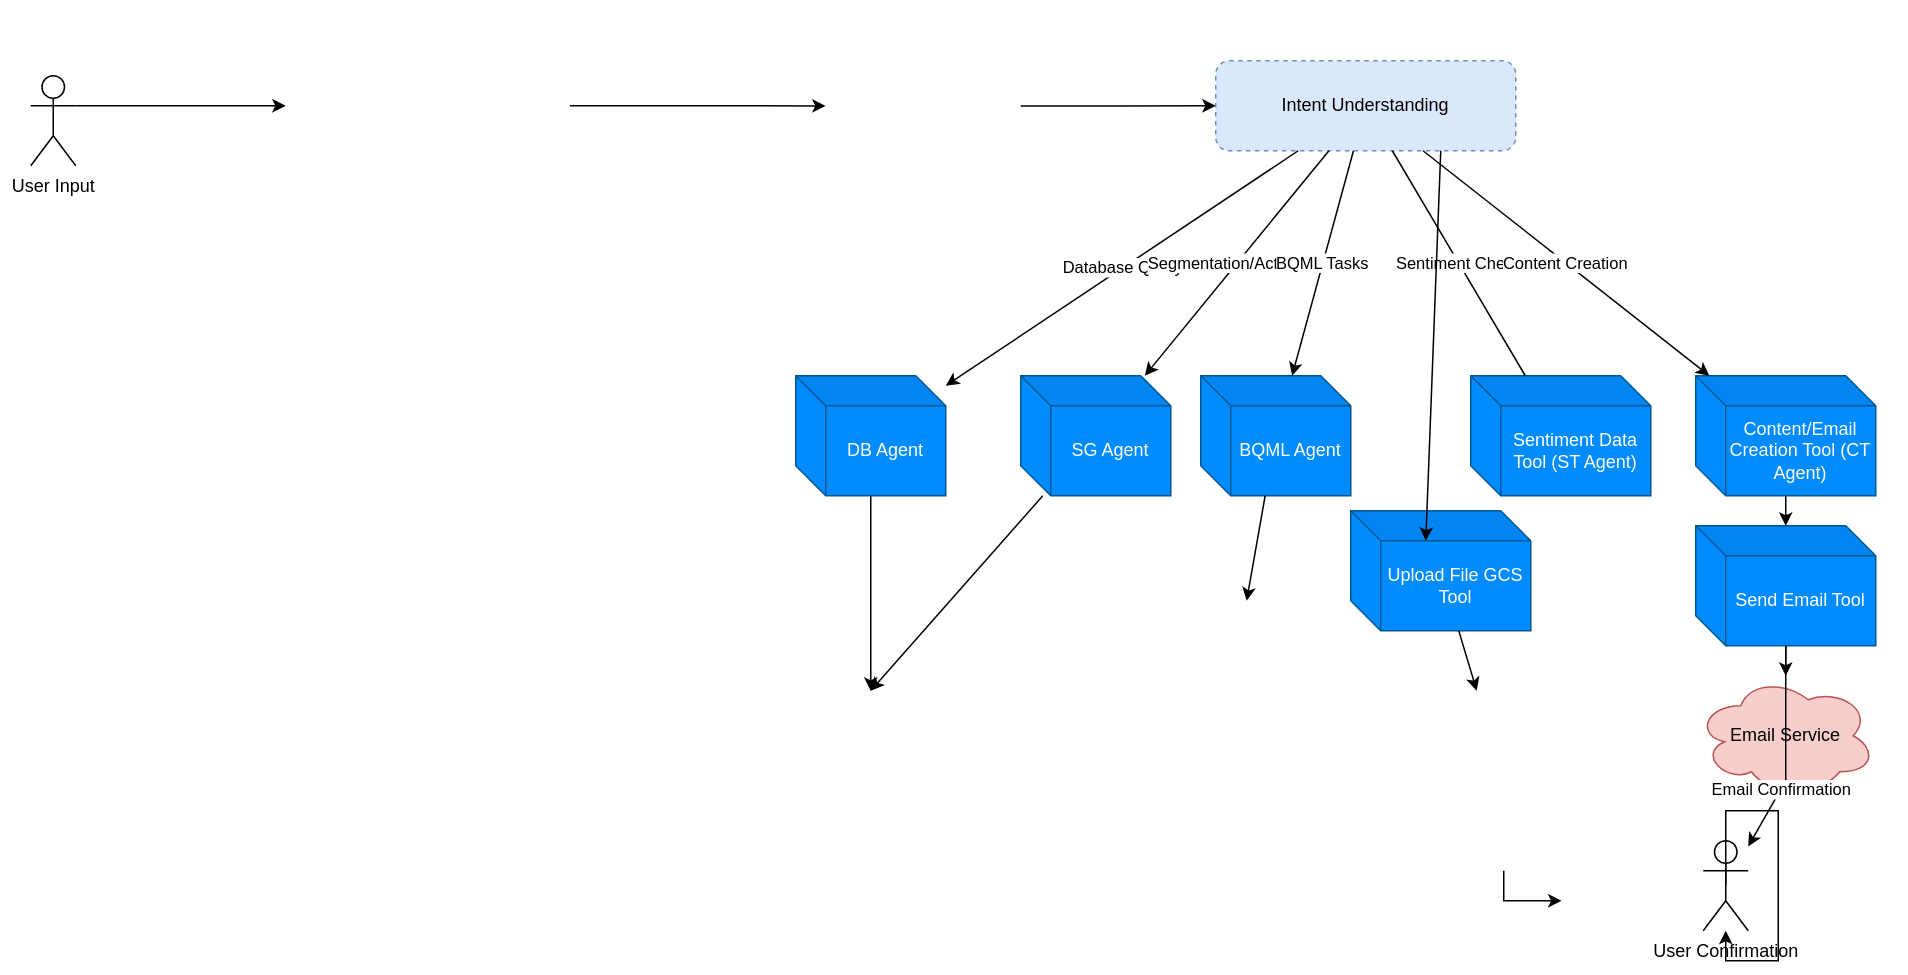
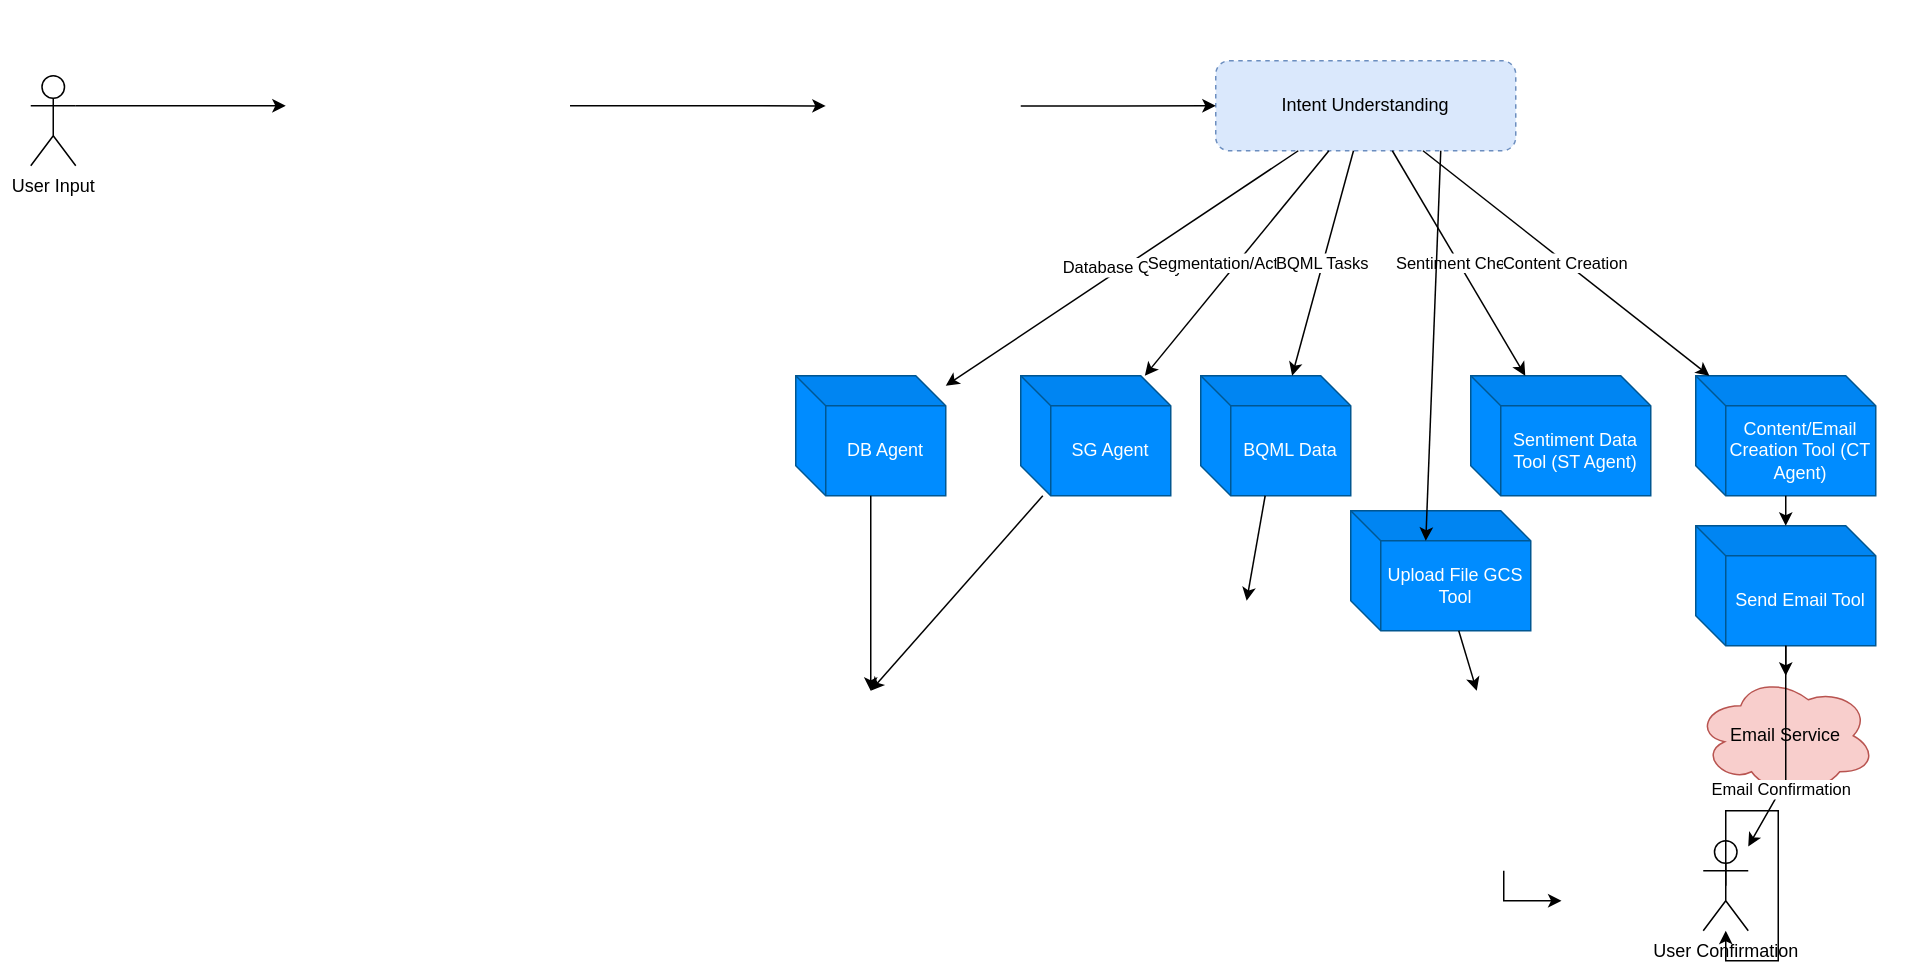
edge "Intent Understanding" -- "Sentiment Data Tool (ST Agent)": arrowhead none -> classic
node "BQML Agent": label "BQML Agent" -> "BQML Data"
